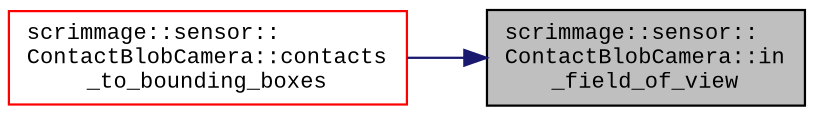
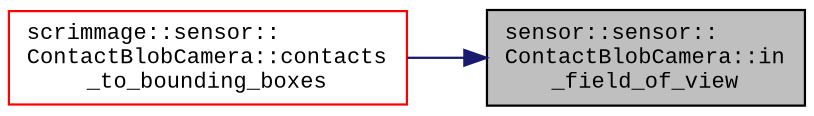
node "scrimmage::sensor:: ContactBlobCamera::in _field_of_view": label "scrimmage::sensor:: ContactBlobCamera::in _field_of_view" -> "sensor::sensor:: ContactBlobCamera::in _field_of_view"
